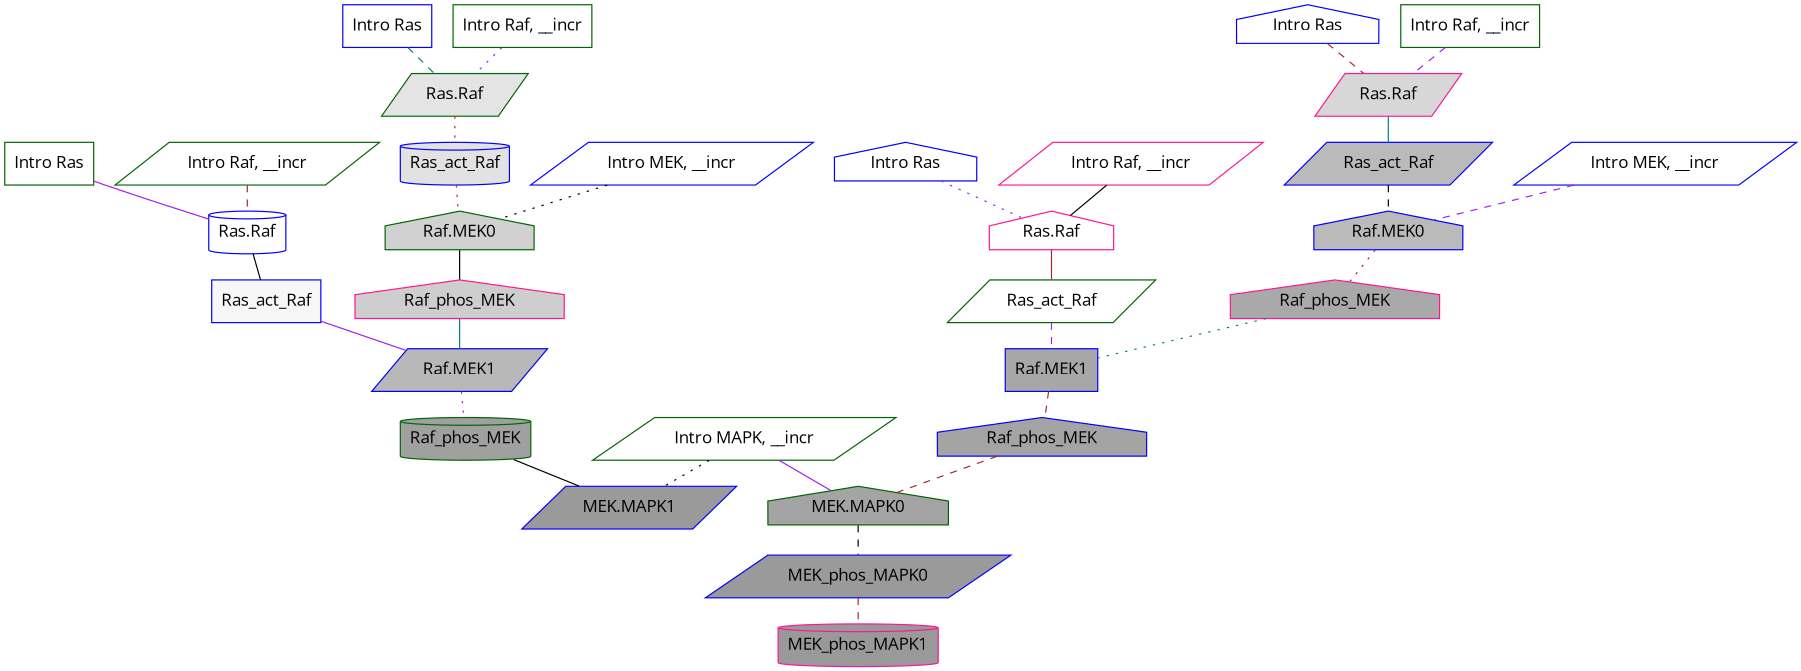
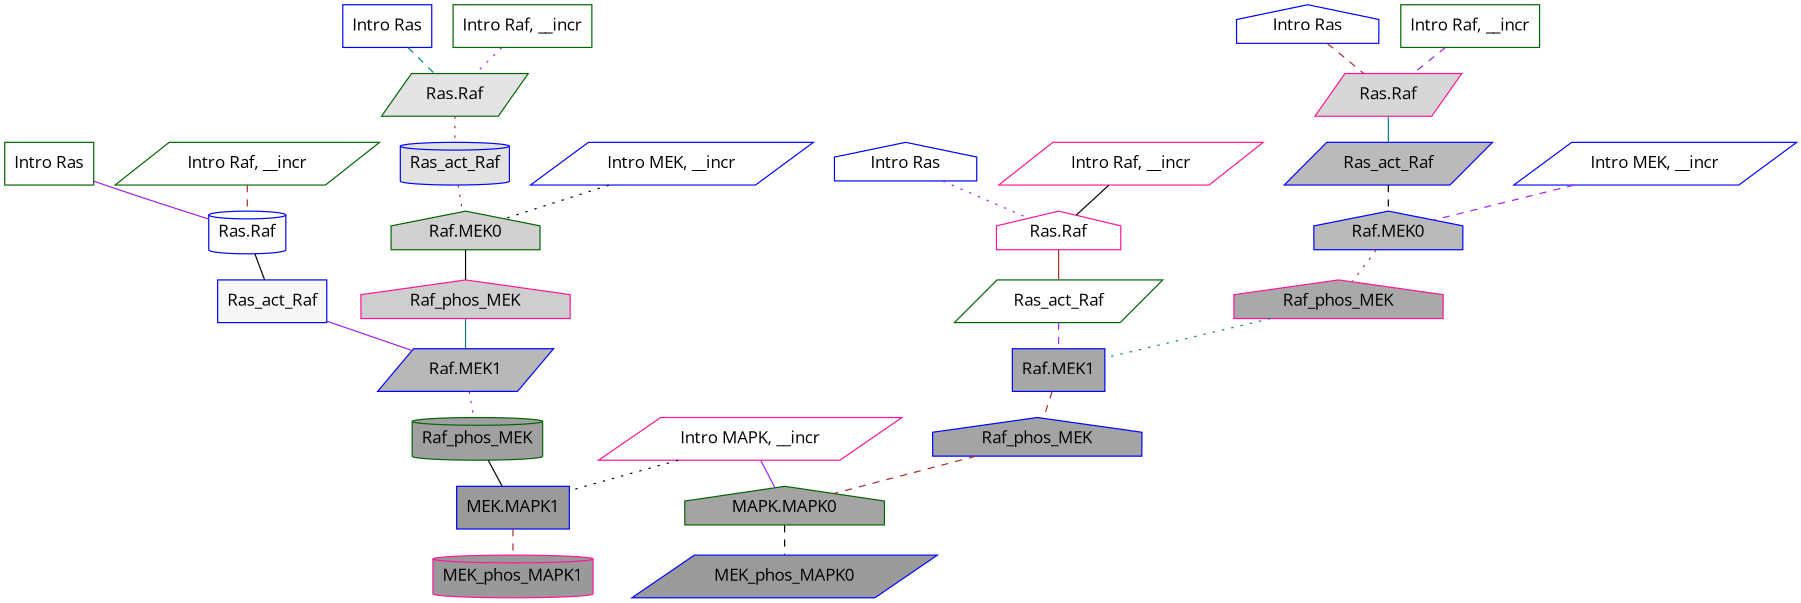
node "Intro MAPK, __incr": color darkgreen -> deeppink
node "MEK.MAPK1": shape parallelogram -> box
node "MEK.MAPK0": label "MEK.MAPK0" -> "MAPK.MAPK0"
edge "MEK_phos_MAPK0" -- "MEK_phos_MAPK1": now "MEK.MAPK1" -- "MEK_phos_MAPK1"
